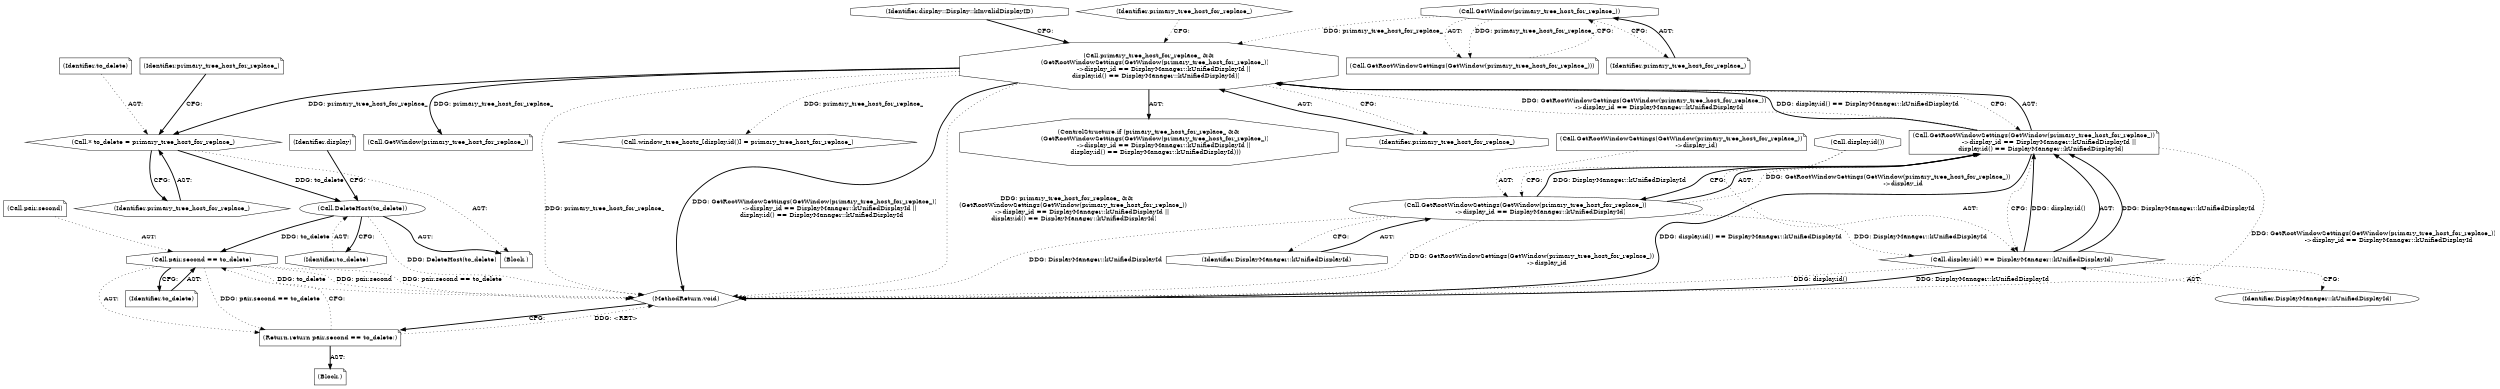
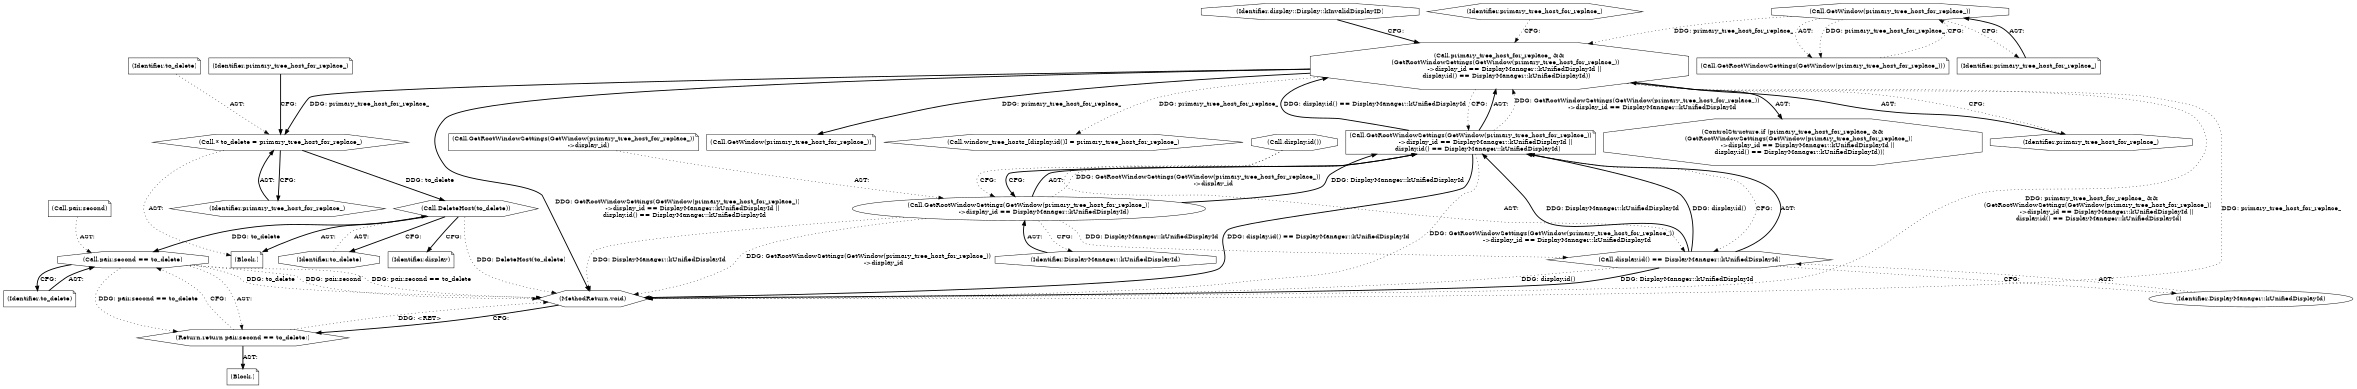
edge "(Identifier,display)" -> "(Call,DeleteHost(to_delete))": reversed
node "(Call,DeleteHost(to_delete))": shape ellipse -> hexagon
node "(Return,return pair.second == to_delete;)": shape note -> hexagon
